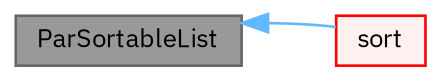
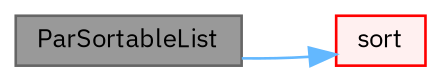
edge "sort" -> "ParSortableList": reversed
